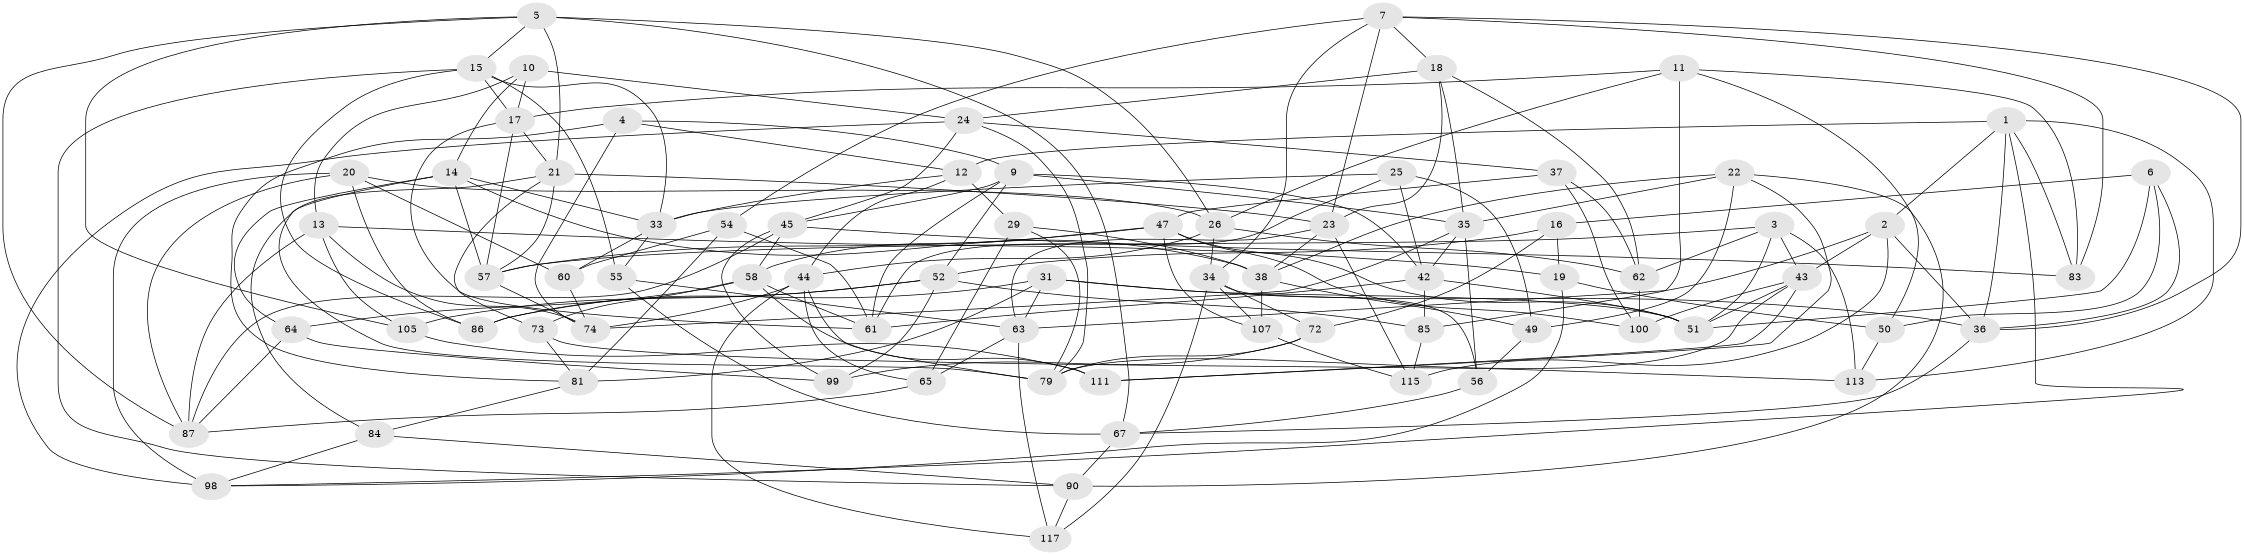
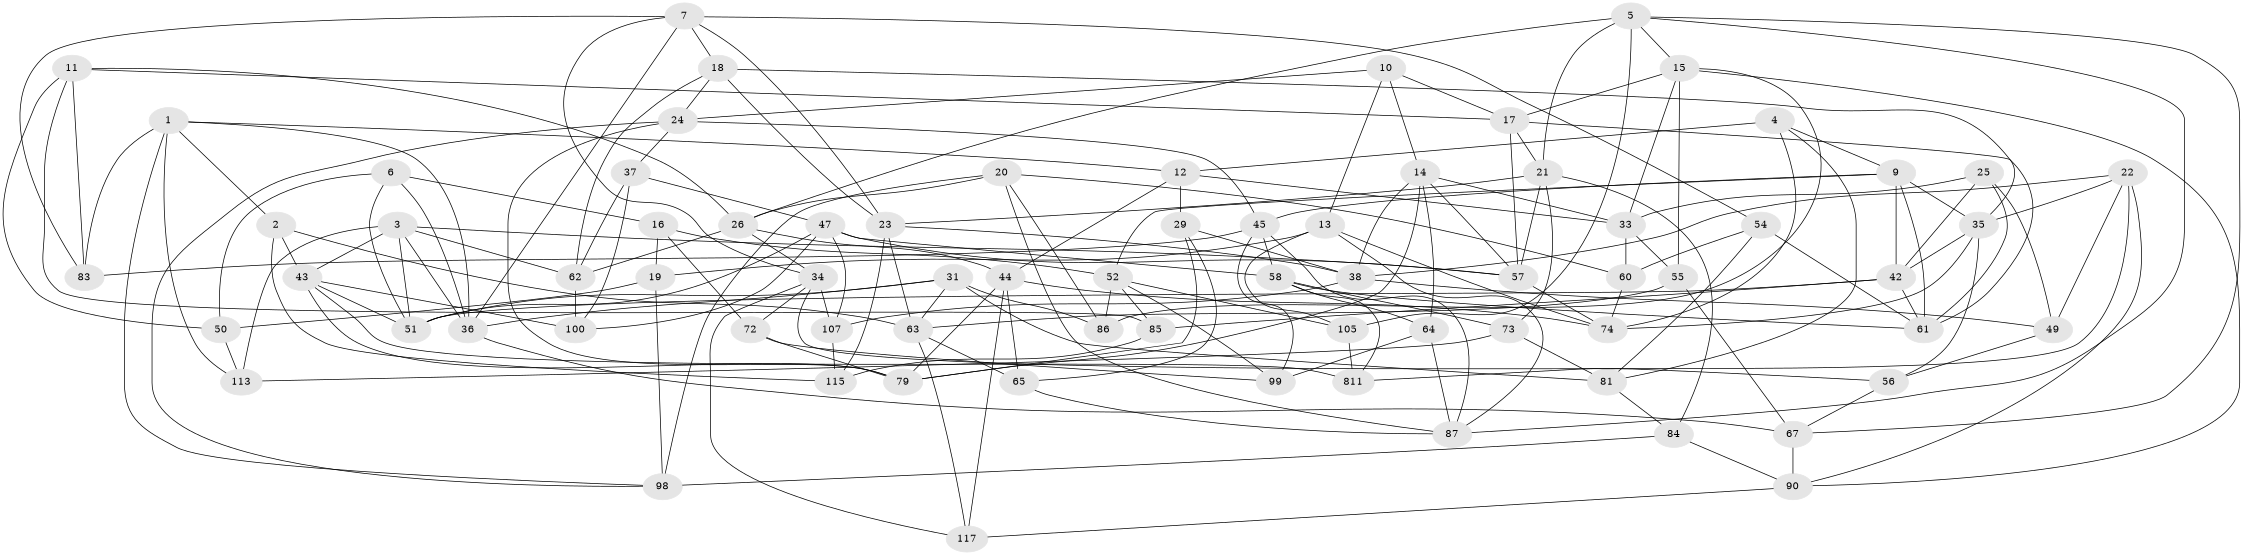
edge "2" -- "36": now "3" -- "36"
node "111": label "111" -> "811"
